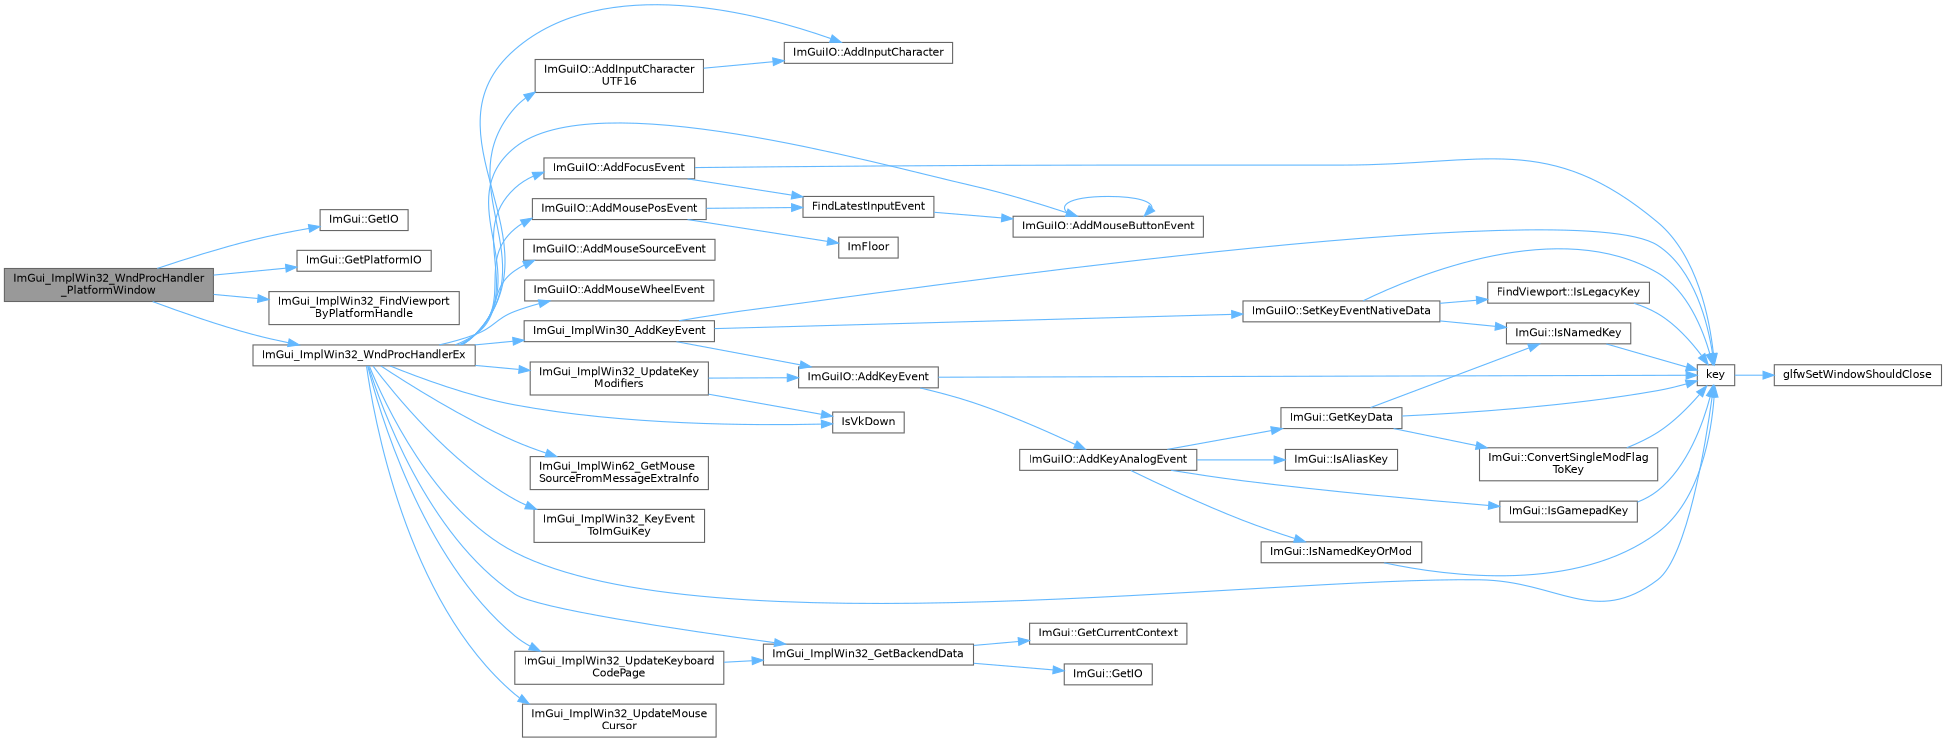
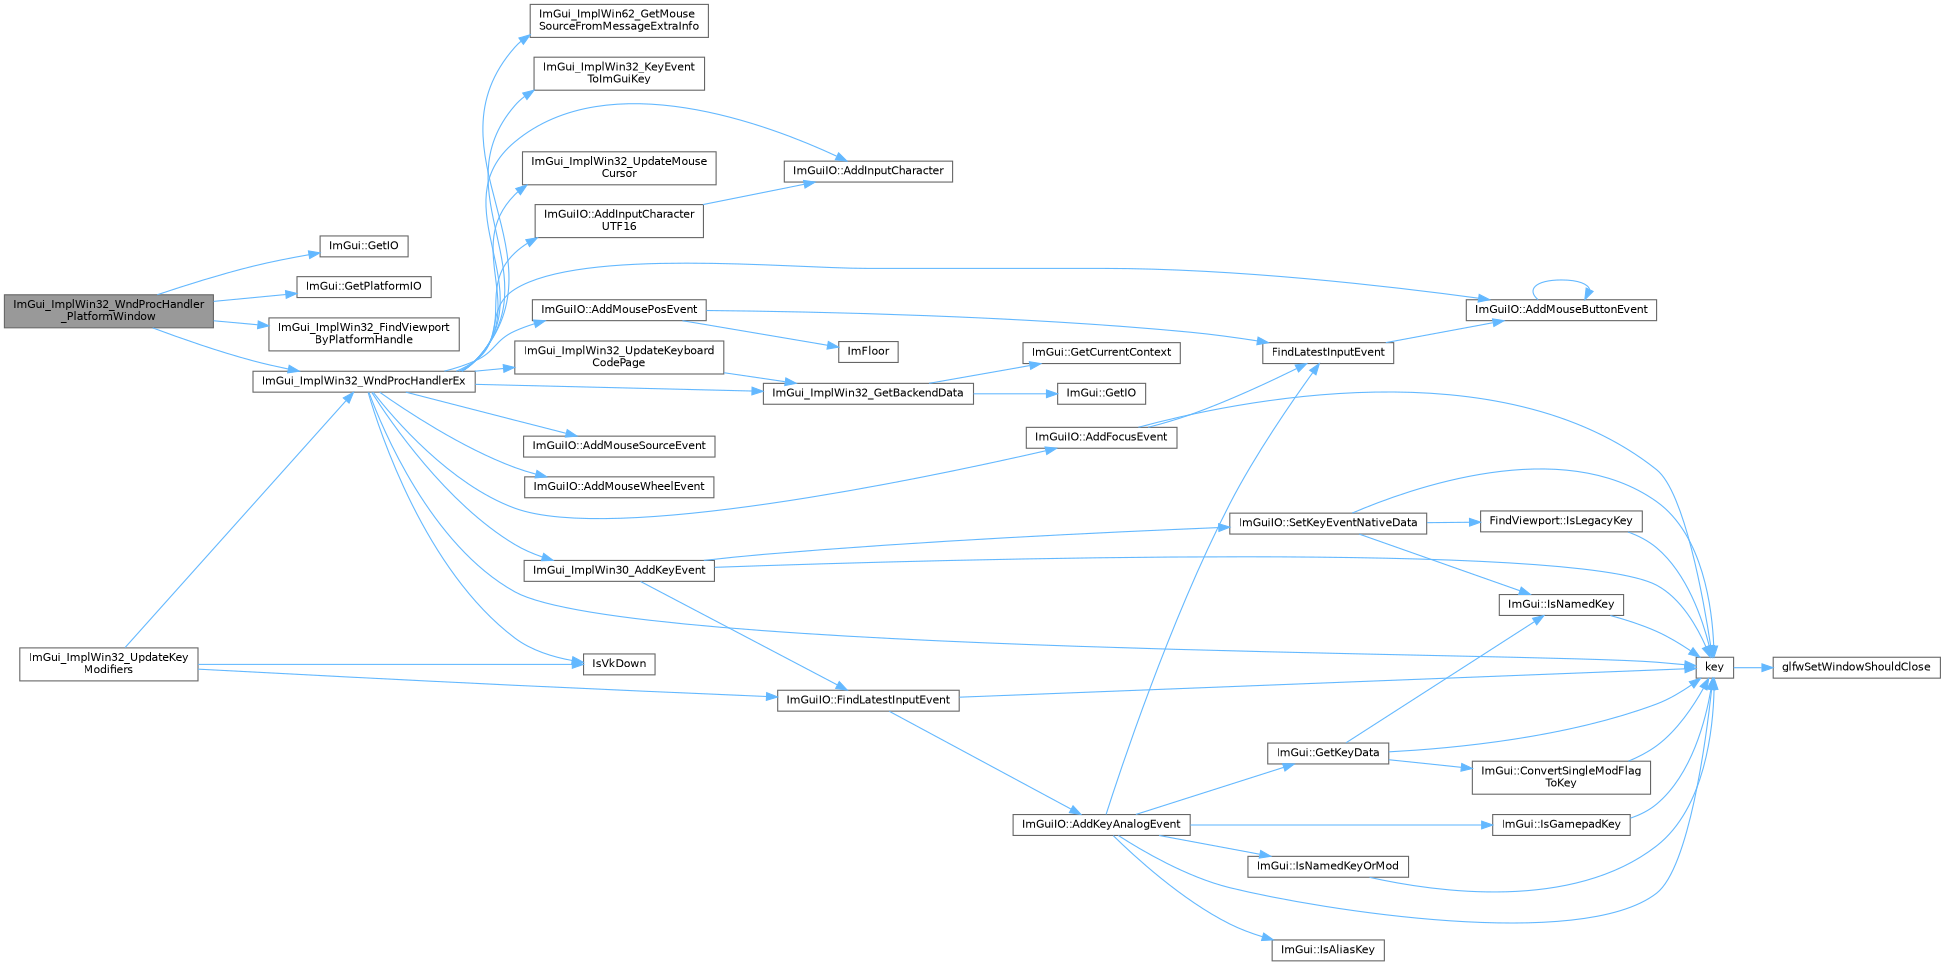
edge "ImGui_ImplWin32_WndProcHandlerEx" -> "ImGui_ImplWin32_UpdateKey Modifiers": reversed
node "ImGuiIO::AddKeyEvent": label "ImGuiIO::AddKeyEvent" -> "ImGuiIO::FindLatestInputEvent"
edge "ImGuiIO::AddKeyAnalogEvent" -> "FindLatestInputEvent": added
edge "ImGuiIO::AddKeyAnalogEvent" -> "key": added
